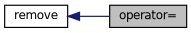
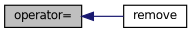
edge "operator=" -> "remove": reversed
